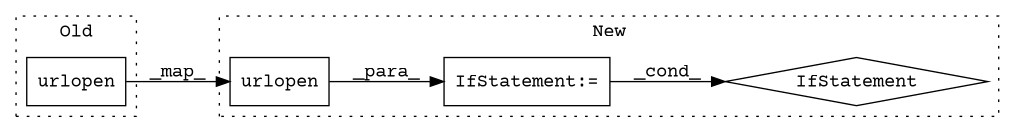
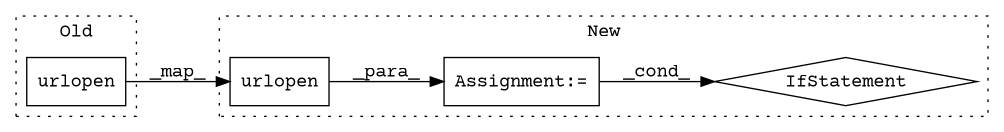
node "IfStatement:=": label "IfStatement:=" -> "Assignment:="
